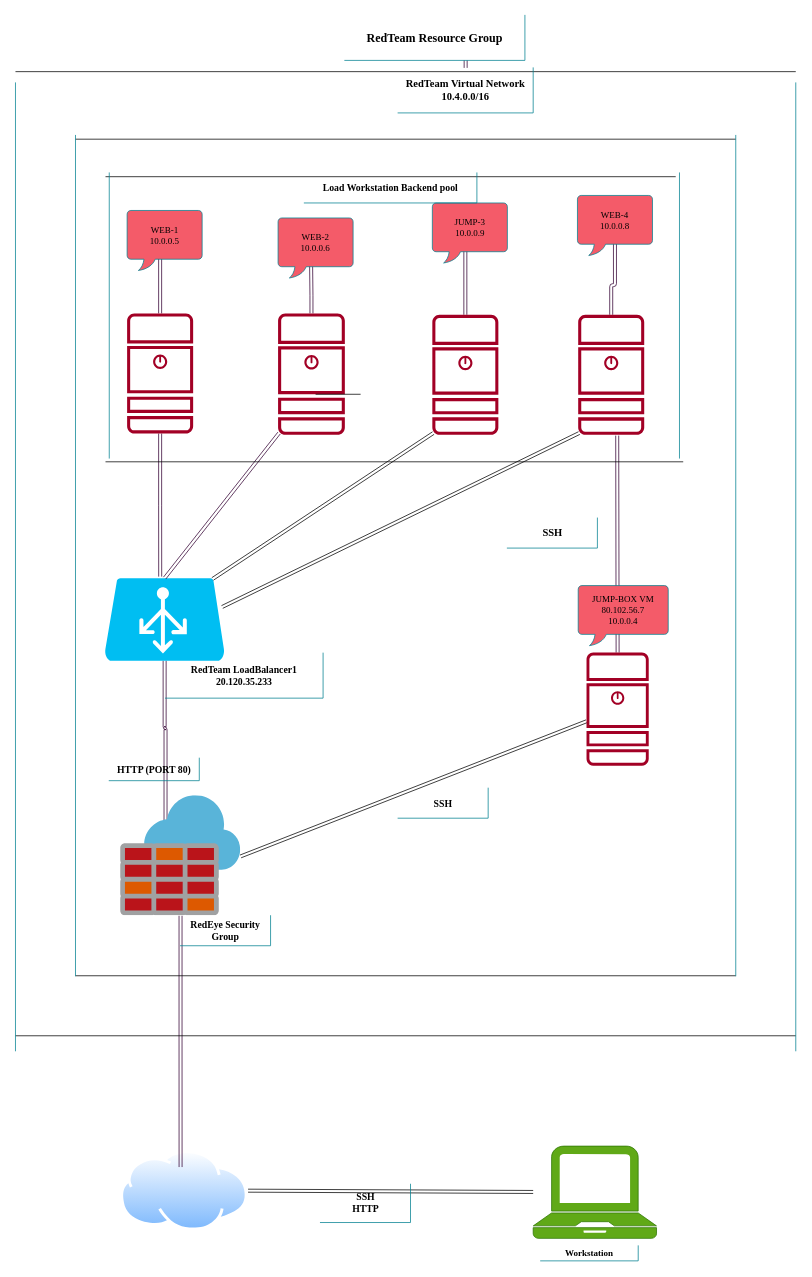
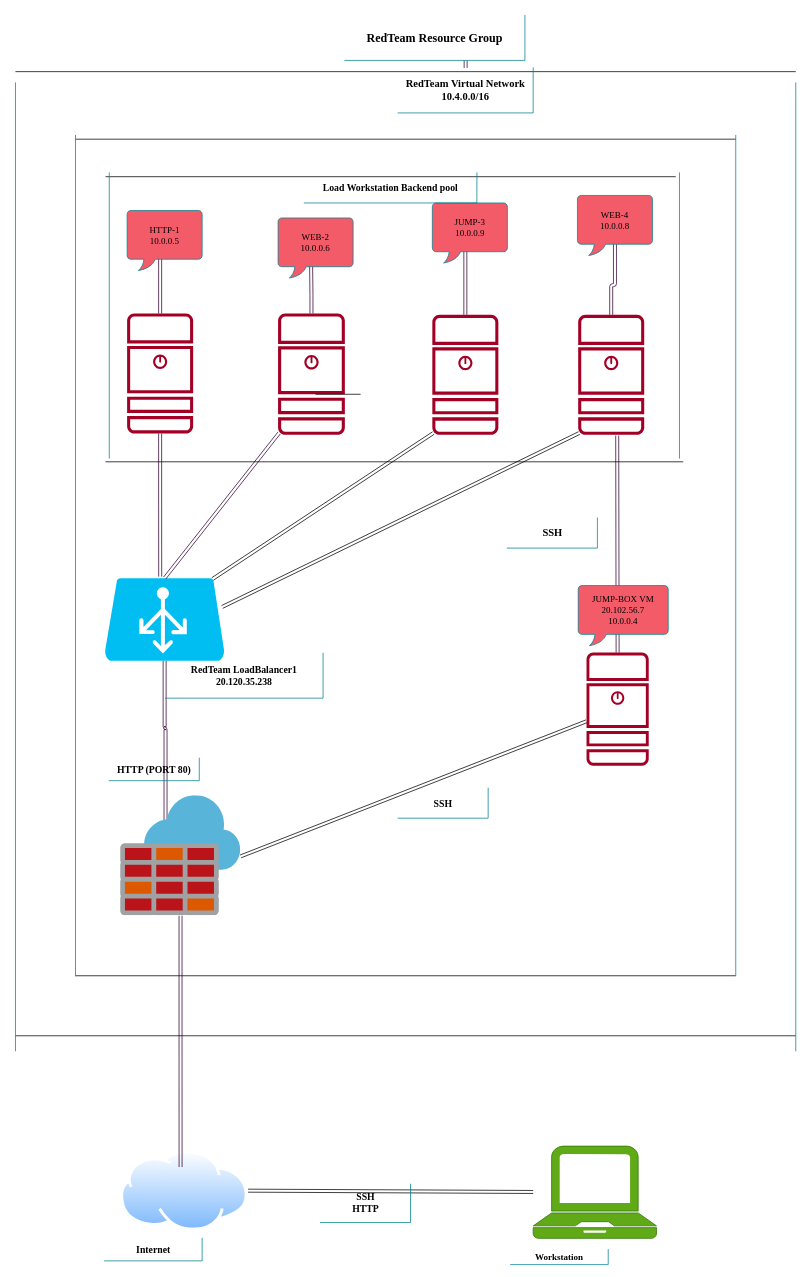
node "WEB-1 10.0.0.5": label "WEB-1 10.0.0.5" -> "HTTP-1 10.0.0.5"
node "JUMP-BOX VM 80.102.56.7 10.0.0.4": label "JUMP-BOX VM 80.102.56.7 10.0.0.4" -> "JUMP-BOX VM 20.102.56.7 10.0.0.4"
node "RedTeam LoadBalancer1 20.120.35.233": label "RedTeam LoadBalancer1 20.120.35.233" -> "RedTeam LoadBalancer1 20.120.35.238"
node "RedEye Security Group": removed
node "Internet": added
node "Workstation": moved (589, 1253) -> (559, 1257)
